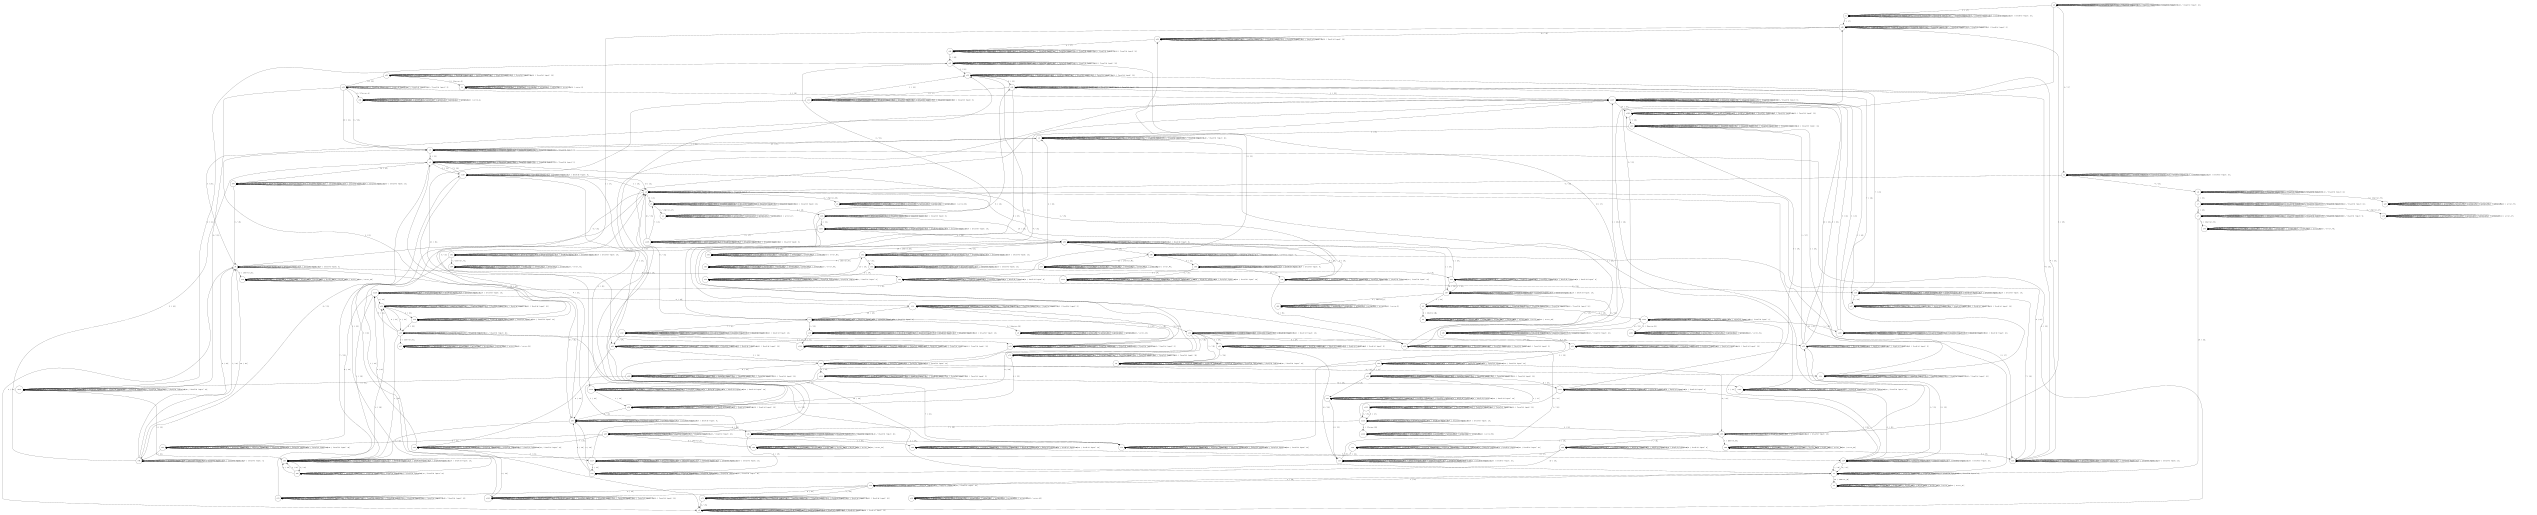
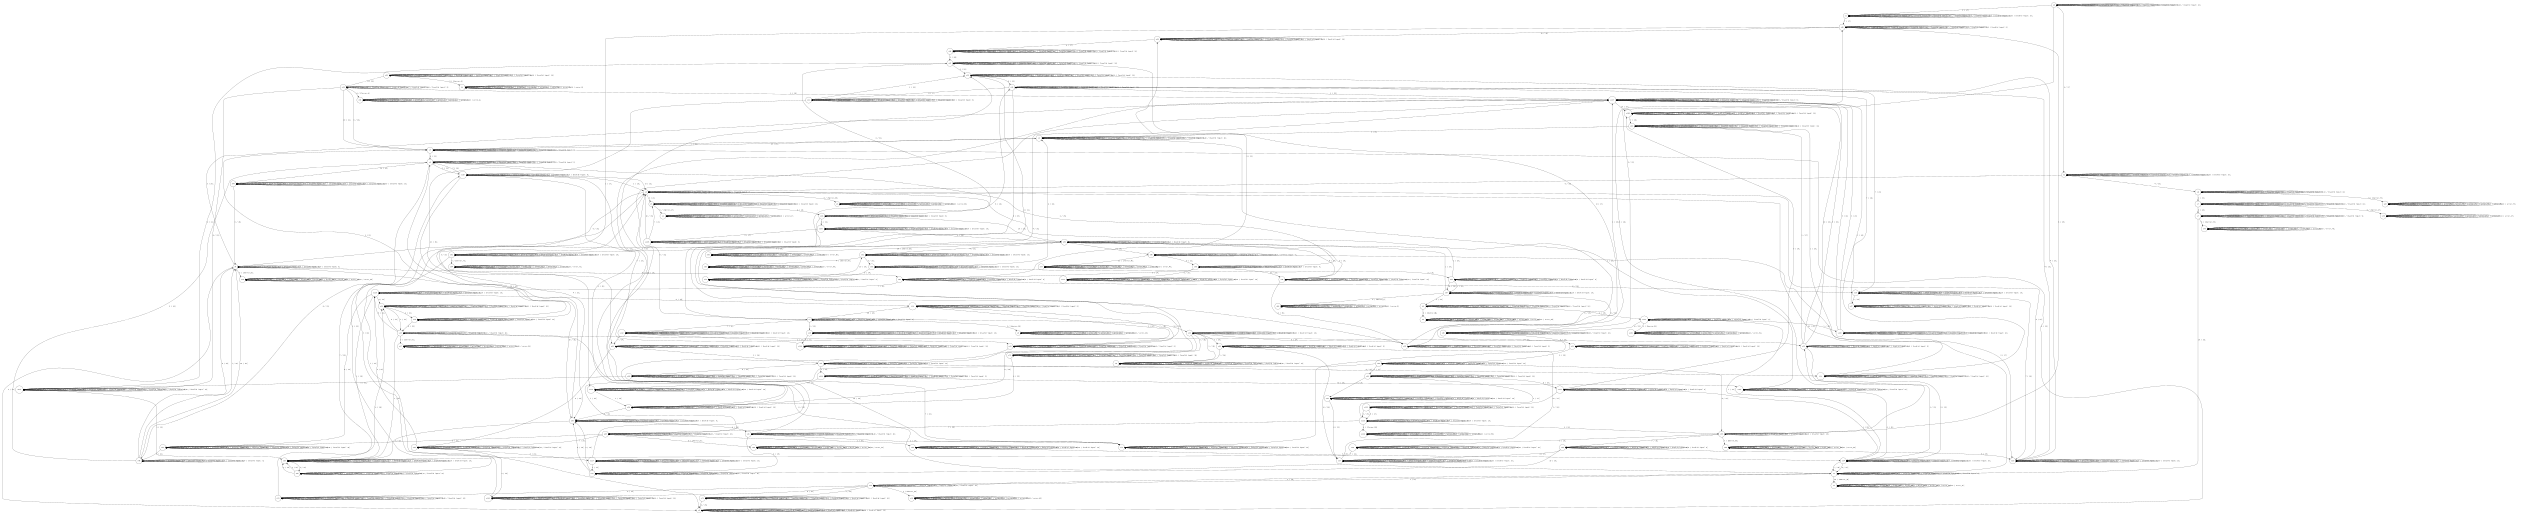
edge "s14" -> "s16": added, label "3 / 25error_43;"
